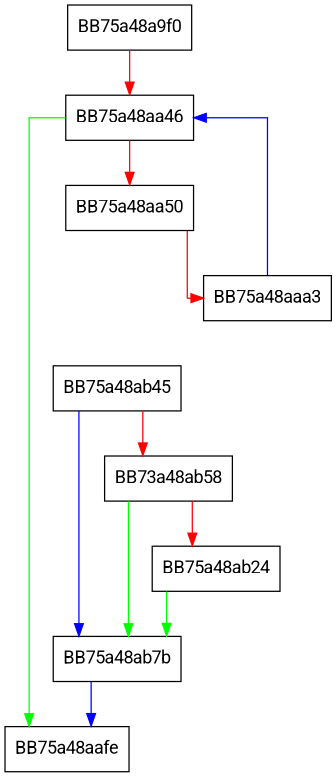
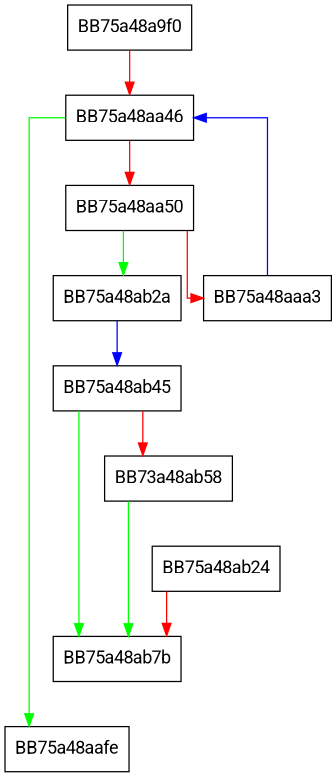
node "BB75a48ab2a": added
edge "BB75a48ab45" -> "BB75a48ab7b": color blue -> green
edge "BB73a48ab58" -> "BB75a48ab24": removed
edge "BB75a48ab24" -> "BB75a48ab7b": color green -> red
edge "BB75a48ab7b" -> "BB75a48aafe": removed
